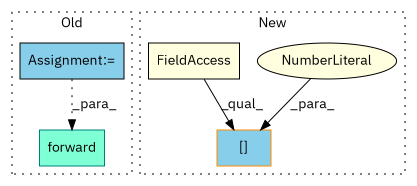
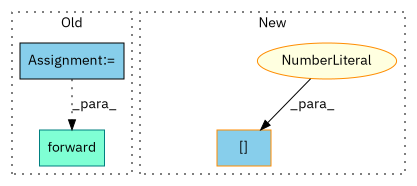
node "FieldAccess": removed
node "NumberLiteral": color black -> darkorange
